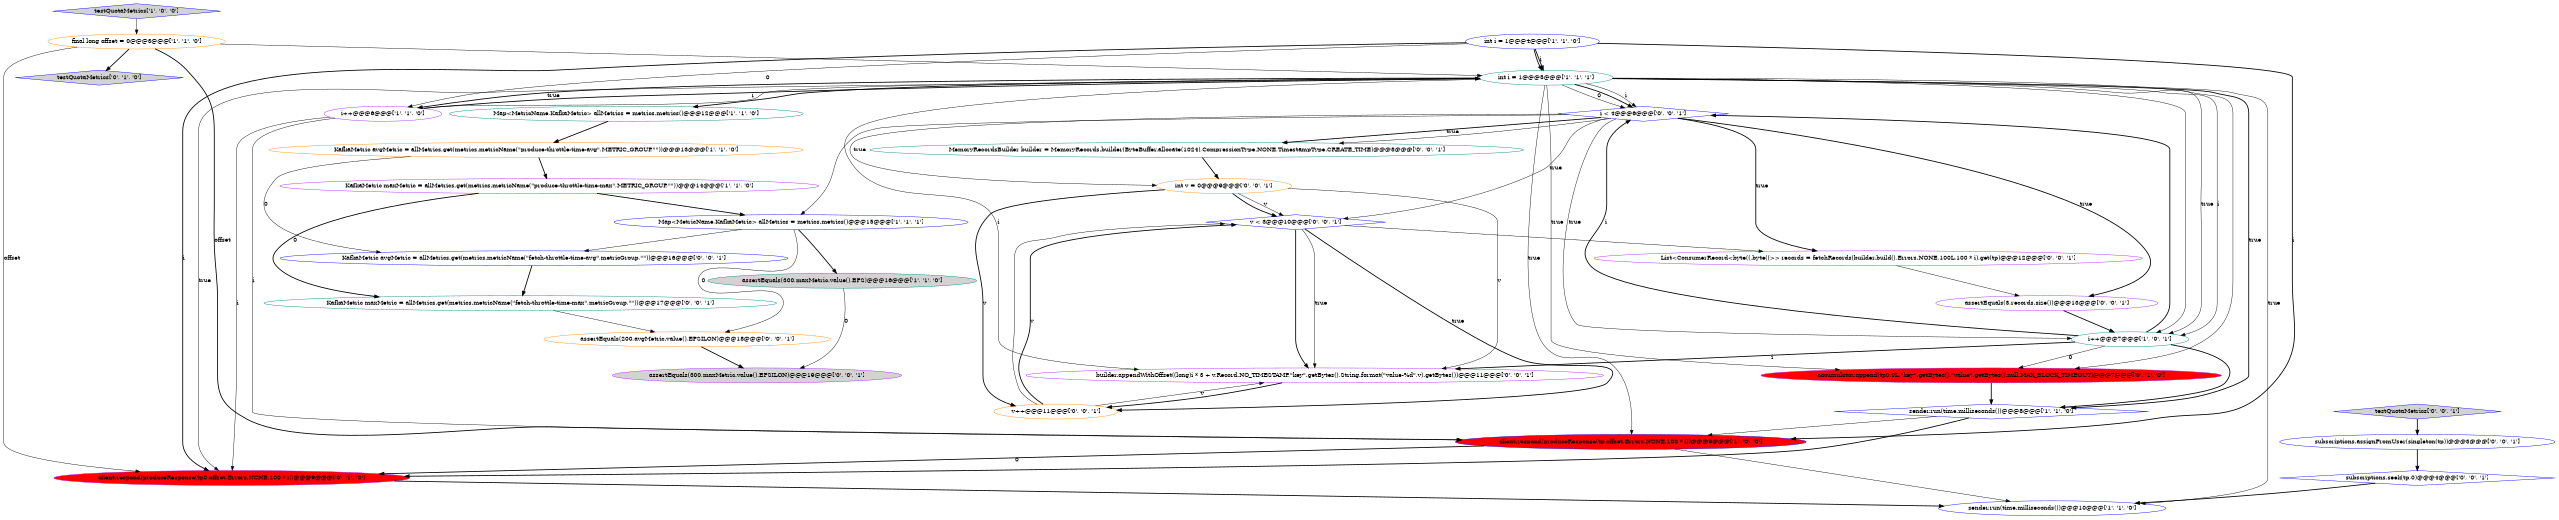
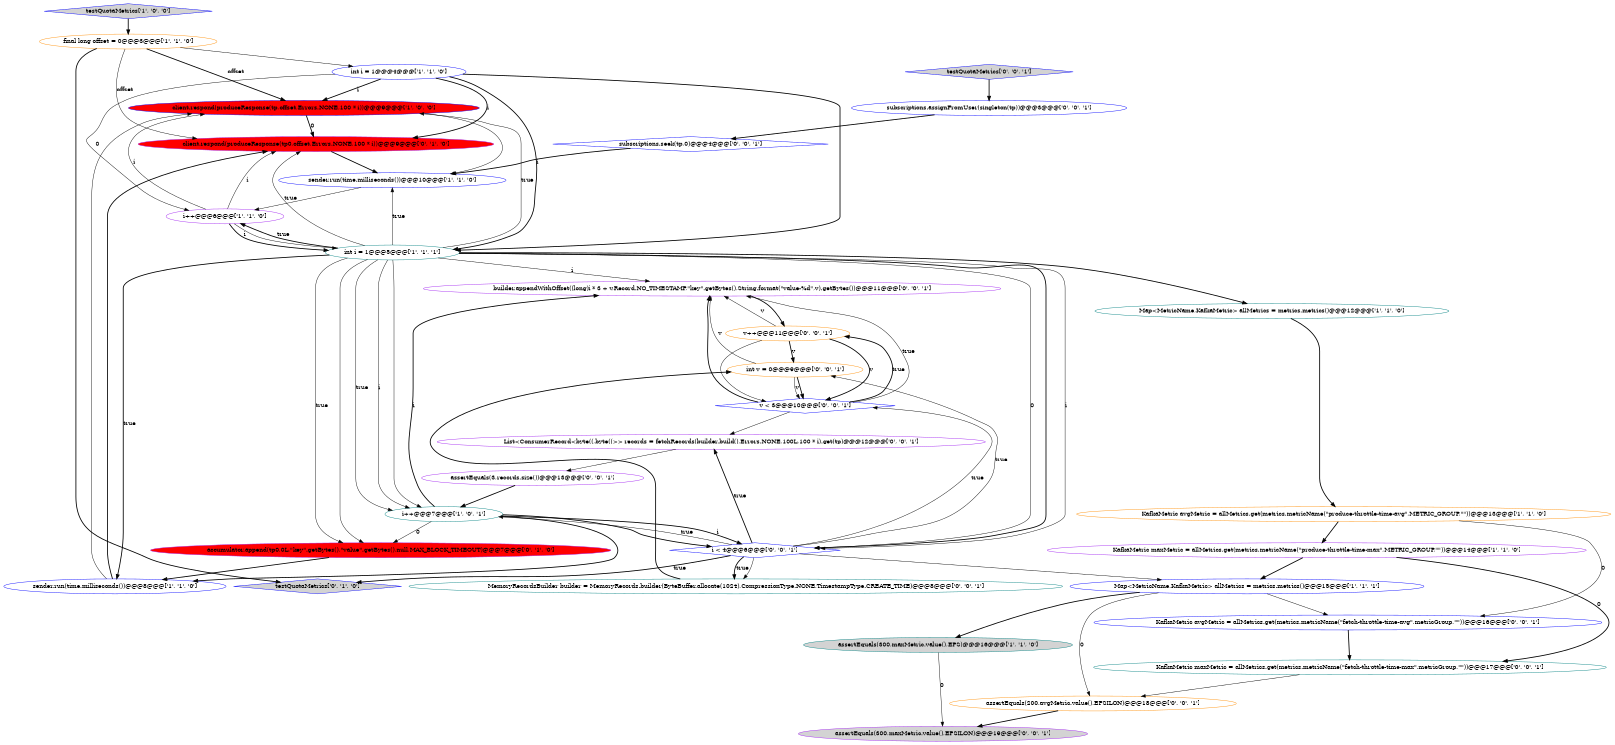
edge "testQuotaMetrics['1', '0', '0']" -> "final long offset = 0@@@3@@@['1', '1', '0']": style solid -> bold
edge "final long offset = 0@@@3@@@['1', '1', '0']" -> "int i = 1@@@5@@@['1', '1', '1']": now "final long offset = 0@@@3@@@['1', '1', '0']" -> "int i = 1@@@4@@@['1', '1', '0']"
edge "i < 4@@@6@@@['0', '0', '1']" -> "assertEquals(3,records.size())@@@13@@@['0', '0', '1']": now "i < 4@@@6@@@['0', '0', '1']" -> "testQuotaMetrics['0', '1', '0']"
edge "sender.run(time.milliseconds())@@@10@@@['1', '1', '0']" -> "i++@@@6@@@['1', '1', '0']": added
edge "int v = 0@@@9@@@['0', '0', '1']" -> "v++@@@11@@@['0', '0', '1']": reversed
node "sender.run(time.milliseconds())@@@8@@@['1', '1', '0']": shape diamond -> ellipse
